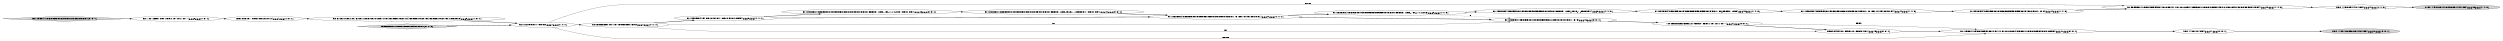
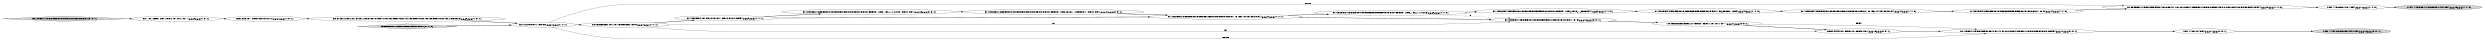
node "assertNull(errorResult1.all().get())@@@14@@@['1', '1', '0']": shape diamond -> ellipse
